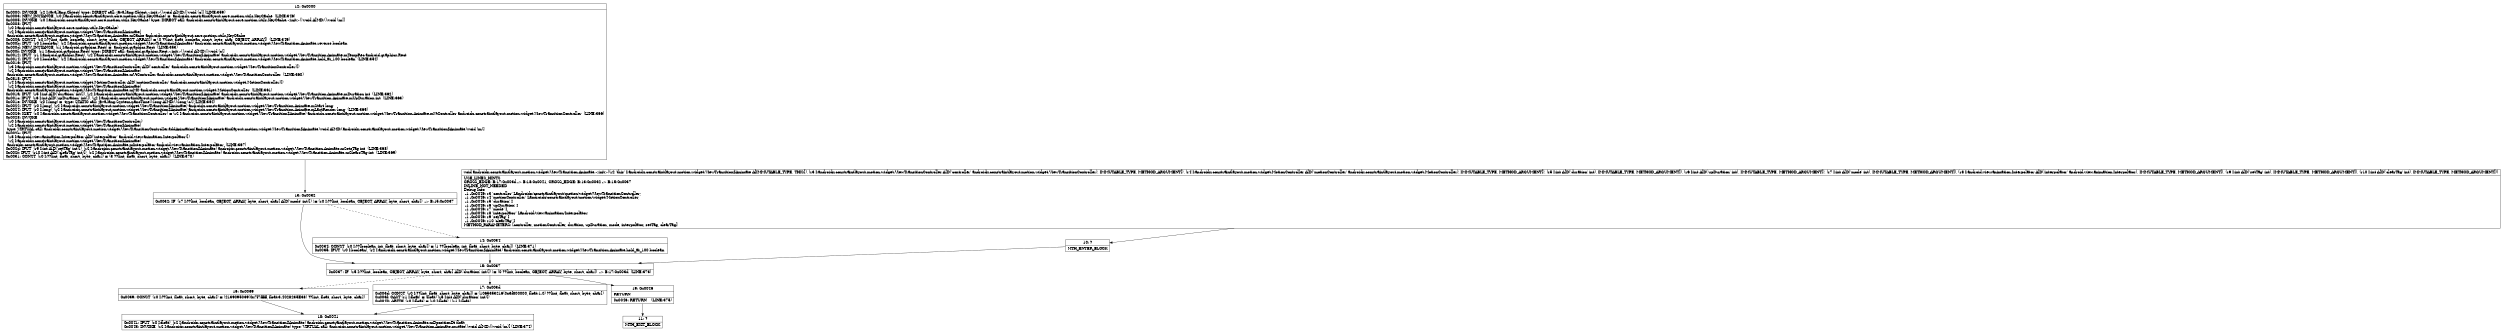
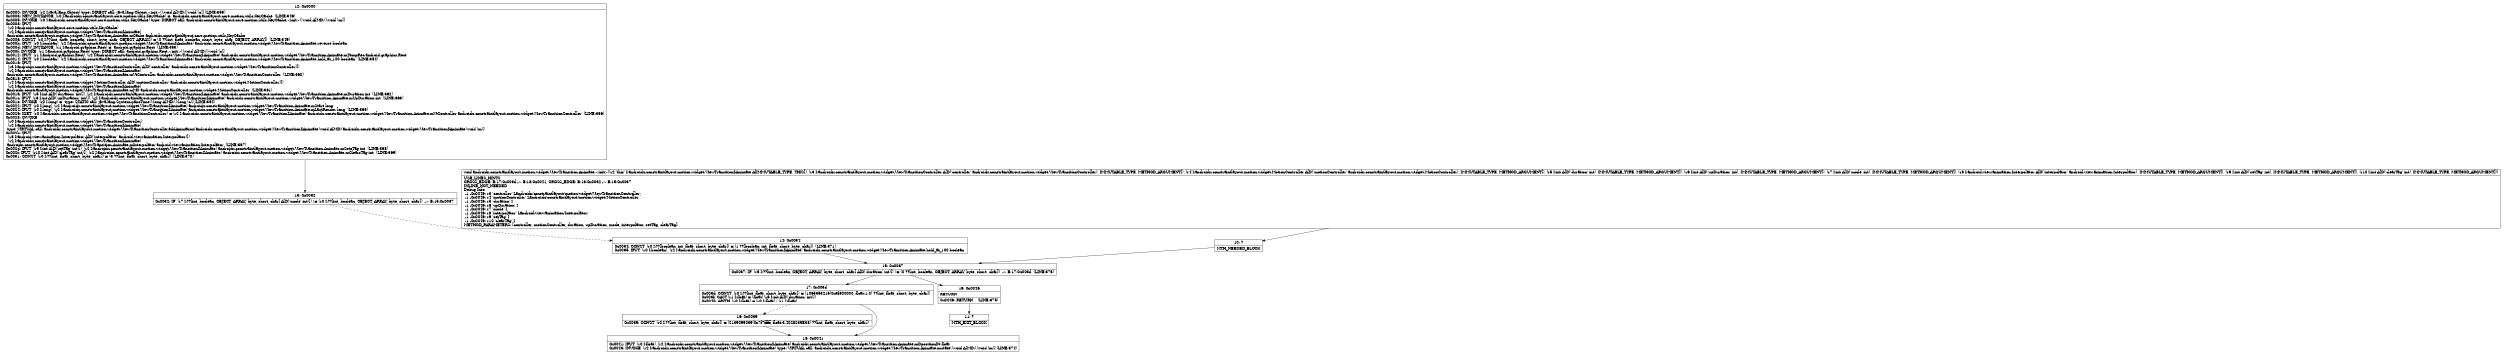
node "10: ?": text "MTH_ENTER_BLOCK" -> "MTH_NEEDED_BLOCK"
edge "13: 0x0032" -> "15: 0x0037": removed
edge "15: 0x0037" -> "16: 0x0039": now "17: 0x003d" -> "16: 0x0039"
